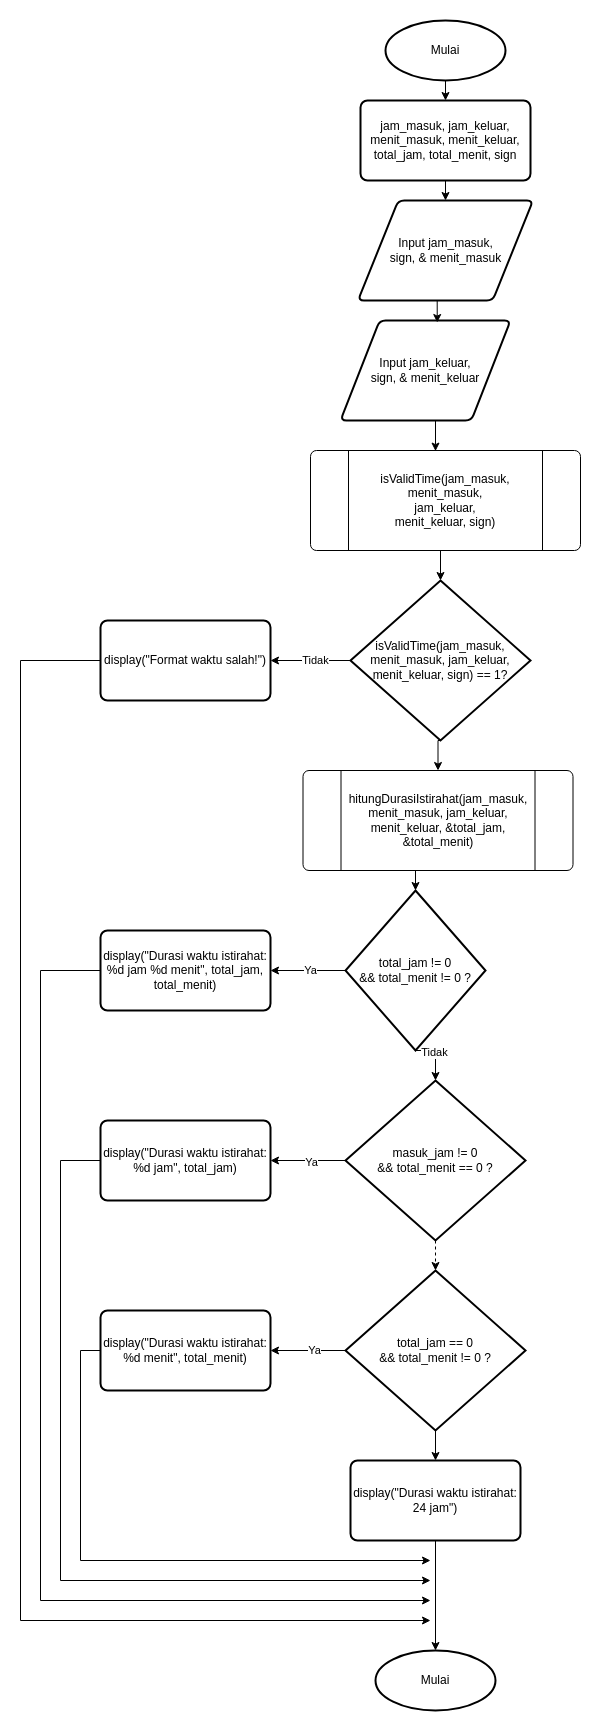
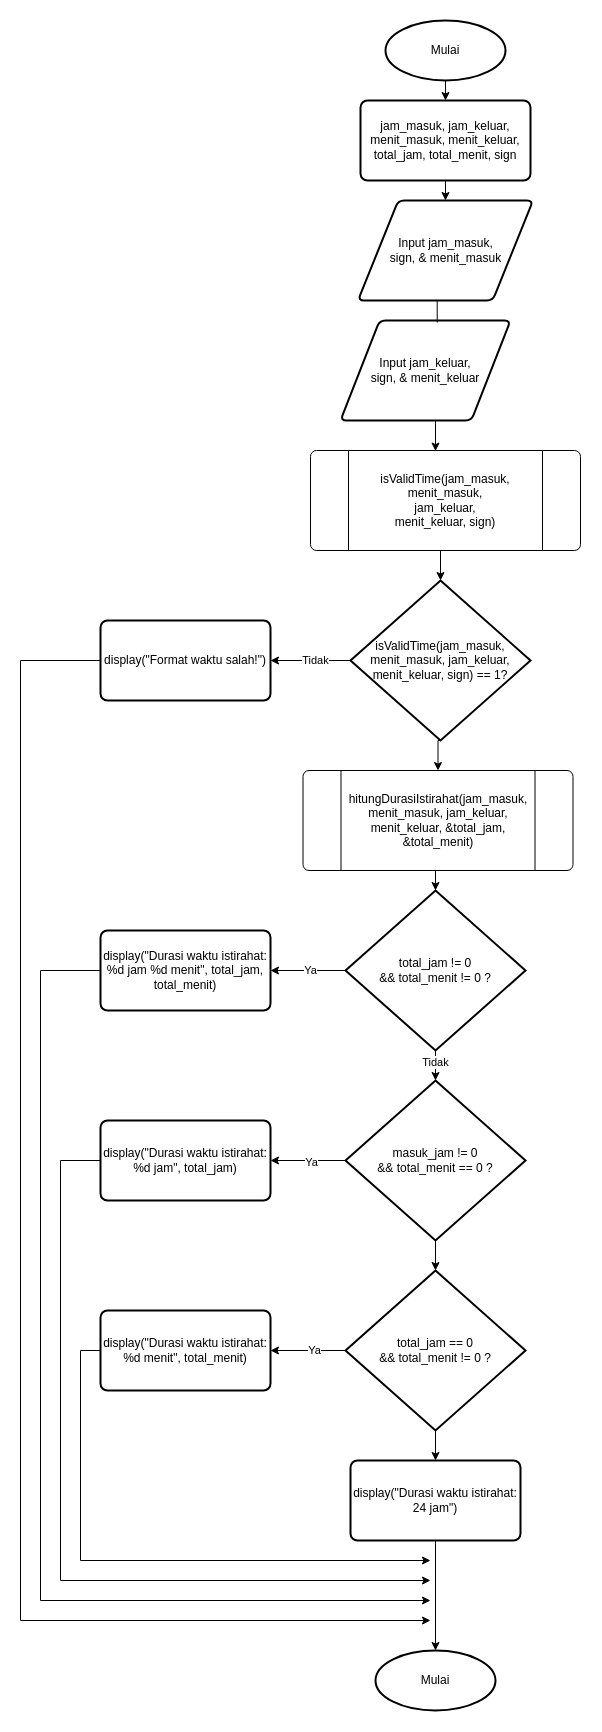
edge "Input jam_masuk, sign, & menit_masuk" -> "Input jam_keluar, sign, & menit_keluar": arrowhead classic -> none
node "total_jam != 0 && total_menit != 0 ?": size 140x160 -> 180x160
edge "masuk_jam != 0 && total_menit == 0 ?" -> "total_jam == 0 && total_menit != 0 ?": style dashed -> solid
